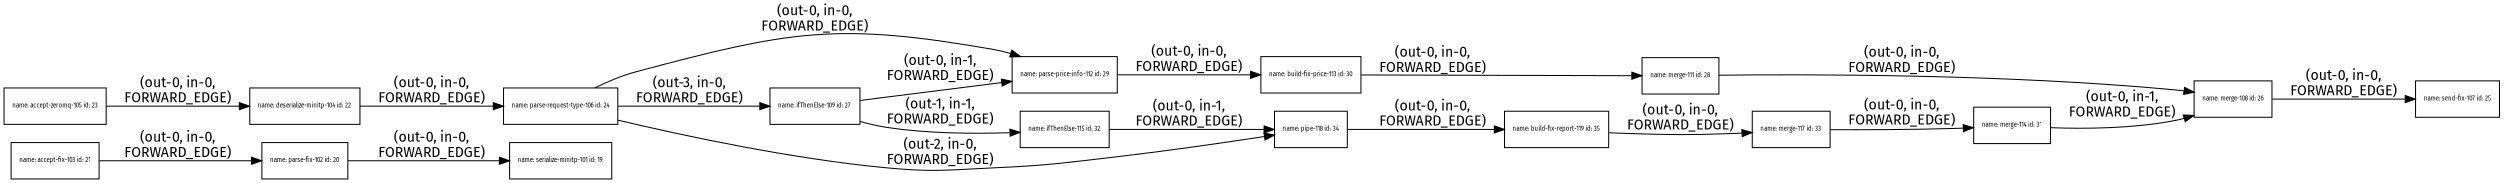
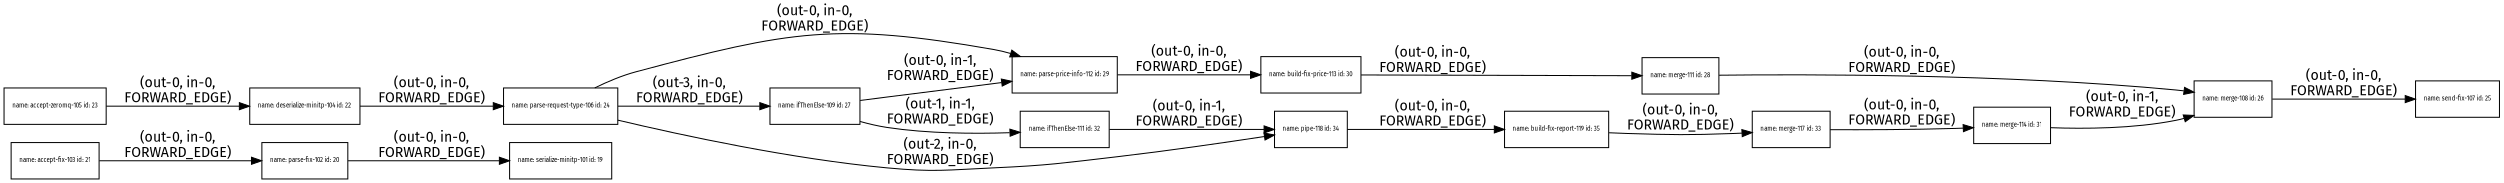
node "name: ifThenElse-115 id: 32": label "name: ifThenElse-115 id: 32" -> "name: ifThenElse-111 id: 32"
